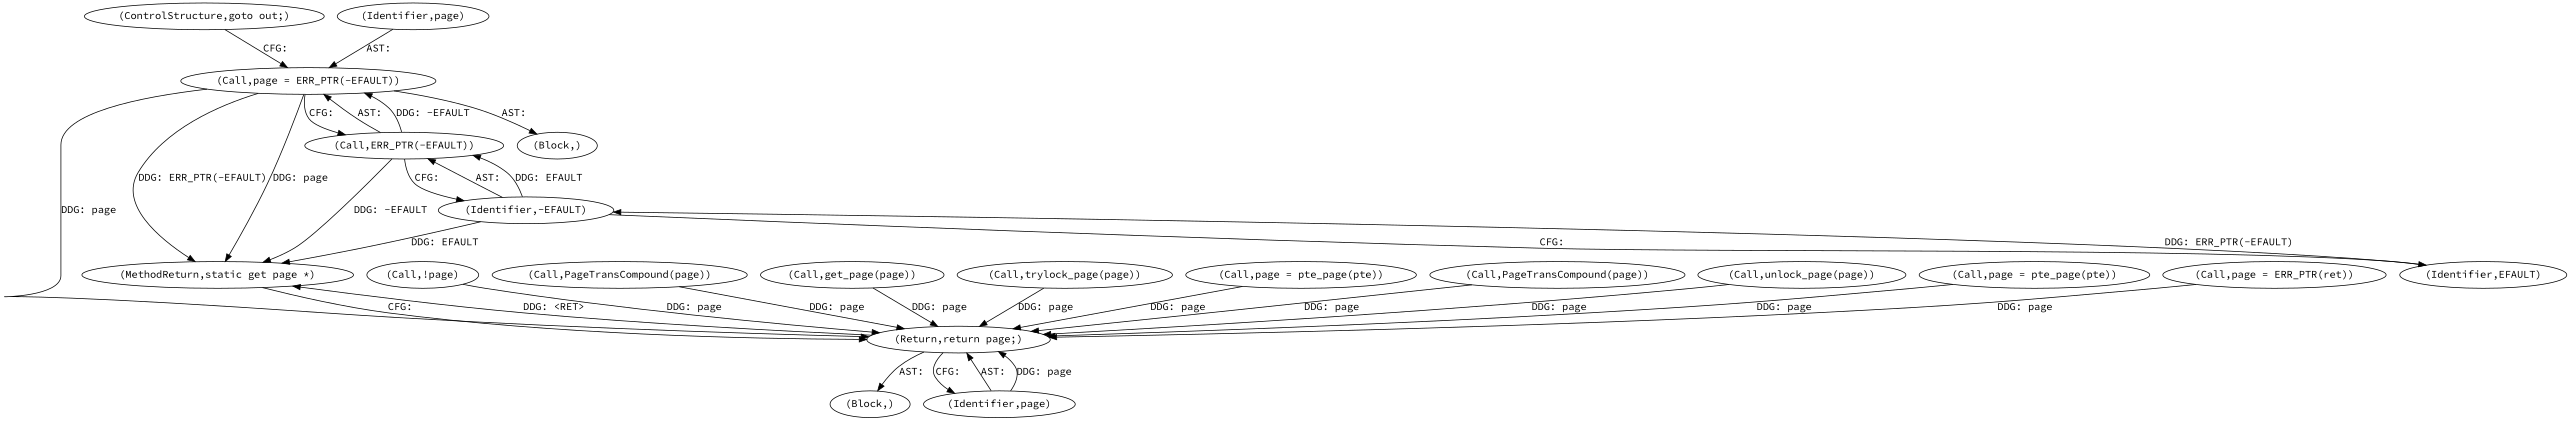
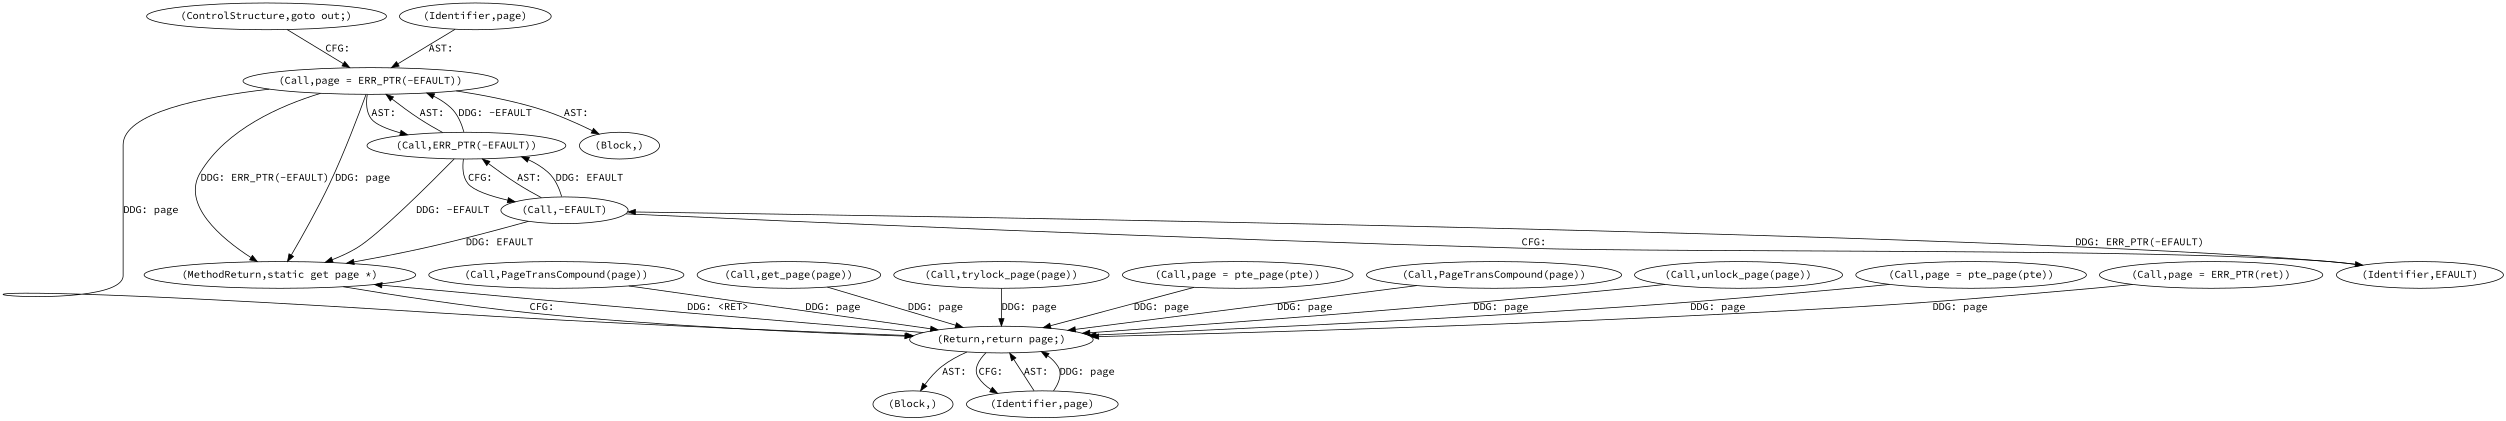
edge "(Call,page = ERR_PTR(-EFAULT))" -> "(Call,ERR_PTR(-EFAULT))": label "CFG: " -> "AST: "
node "(Identifier,-EFAULT)": label "(Identifier,-EFAULT)" -> "(Call,-EFAULT)"
node "(Call,!page)": removed
